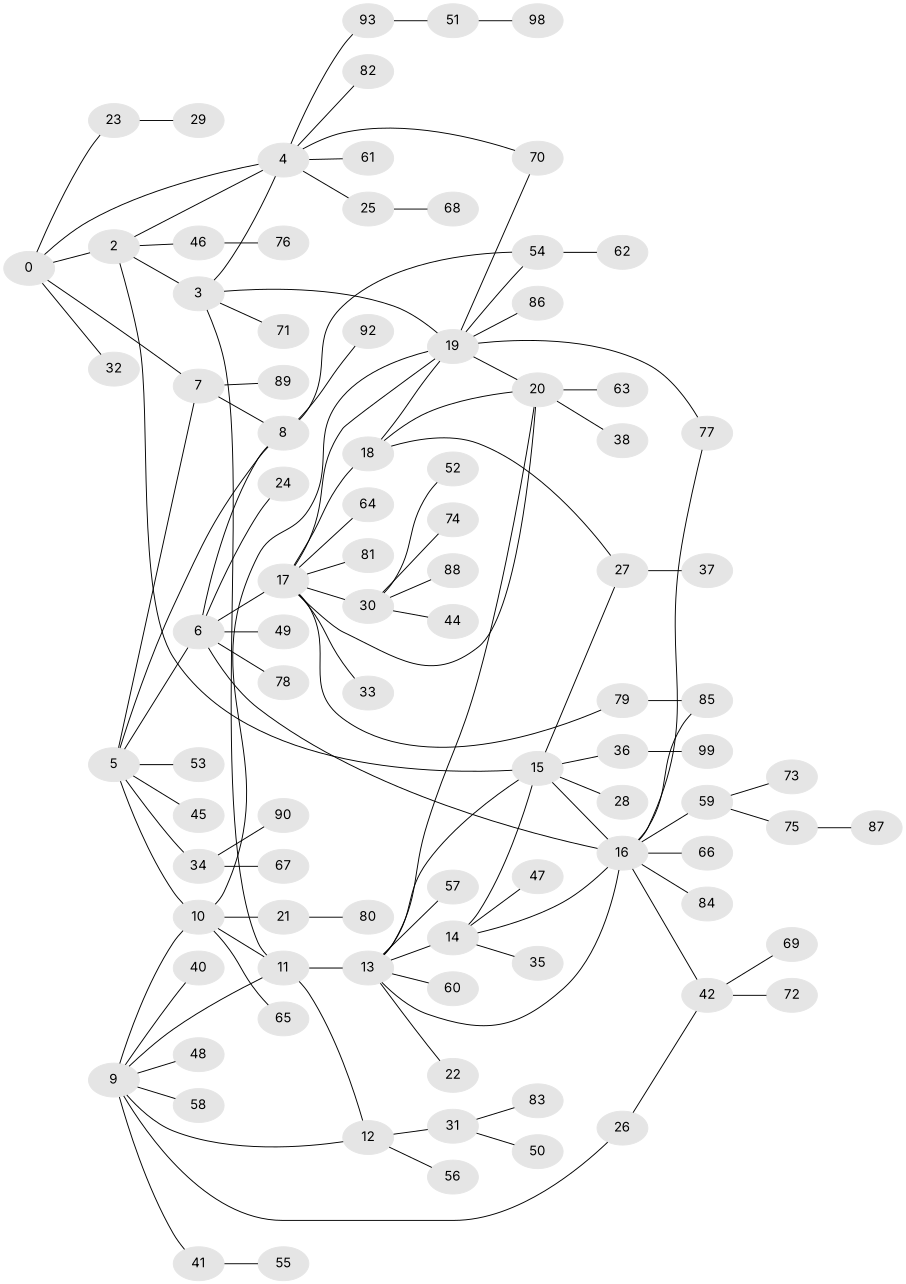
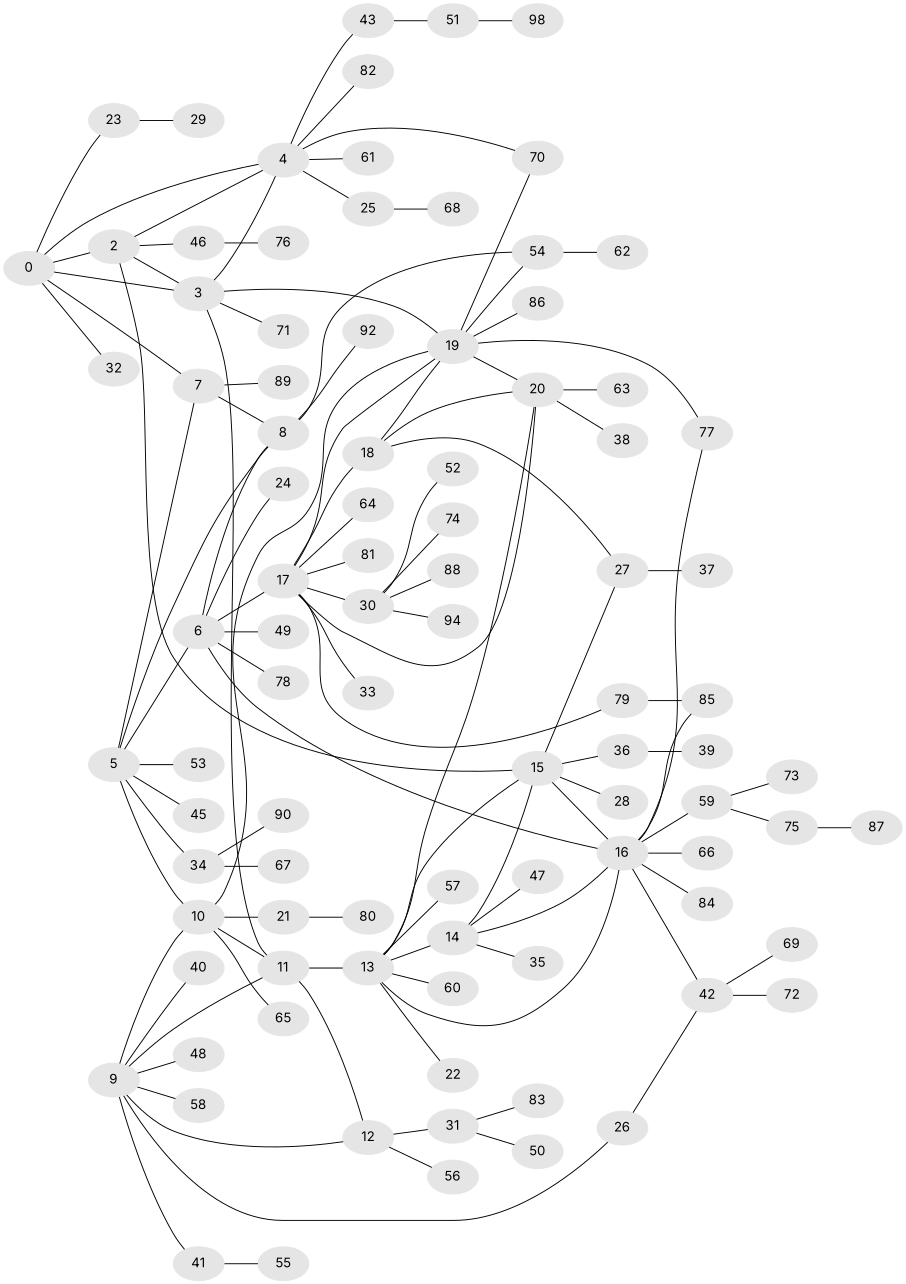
node "93": label "93" -> "43"
edge "0" -- "3": added
node "44": label "44" -> "94"
node "99": label "99" -> "39"
